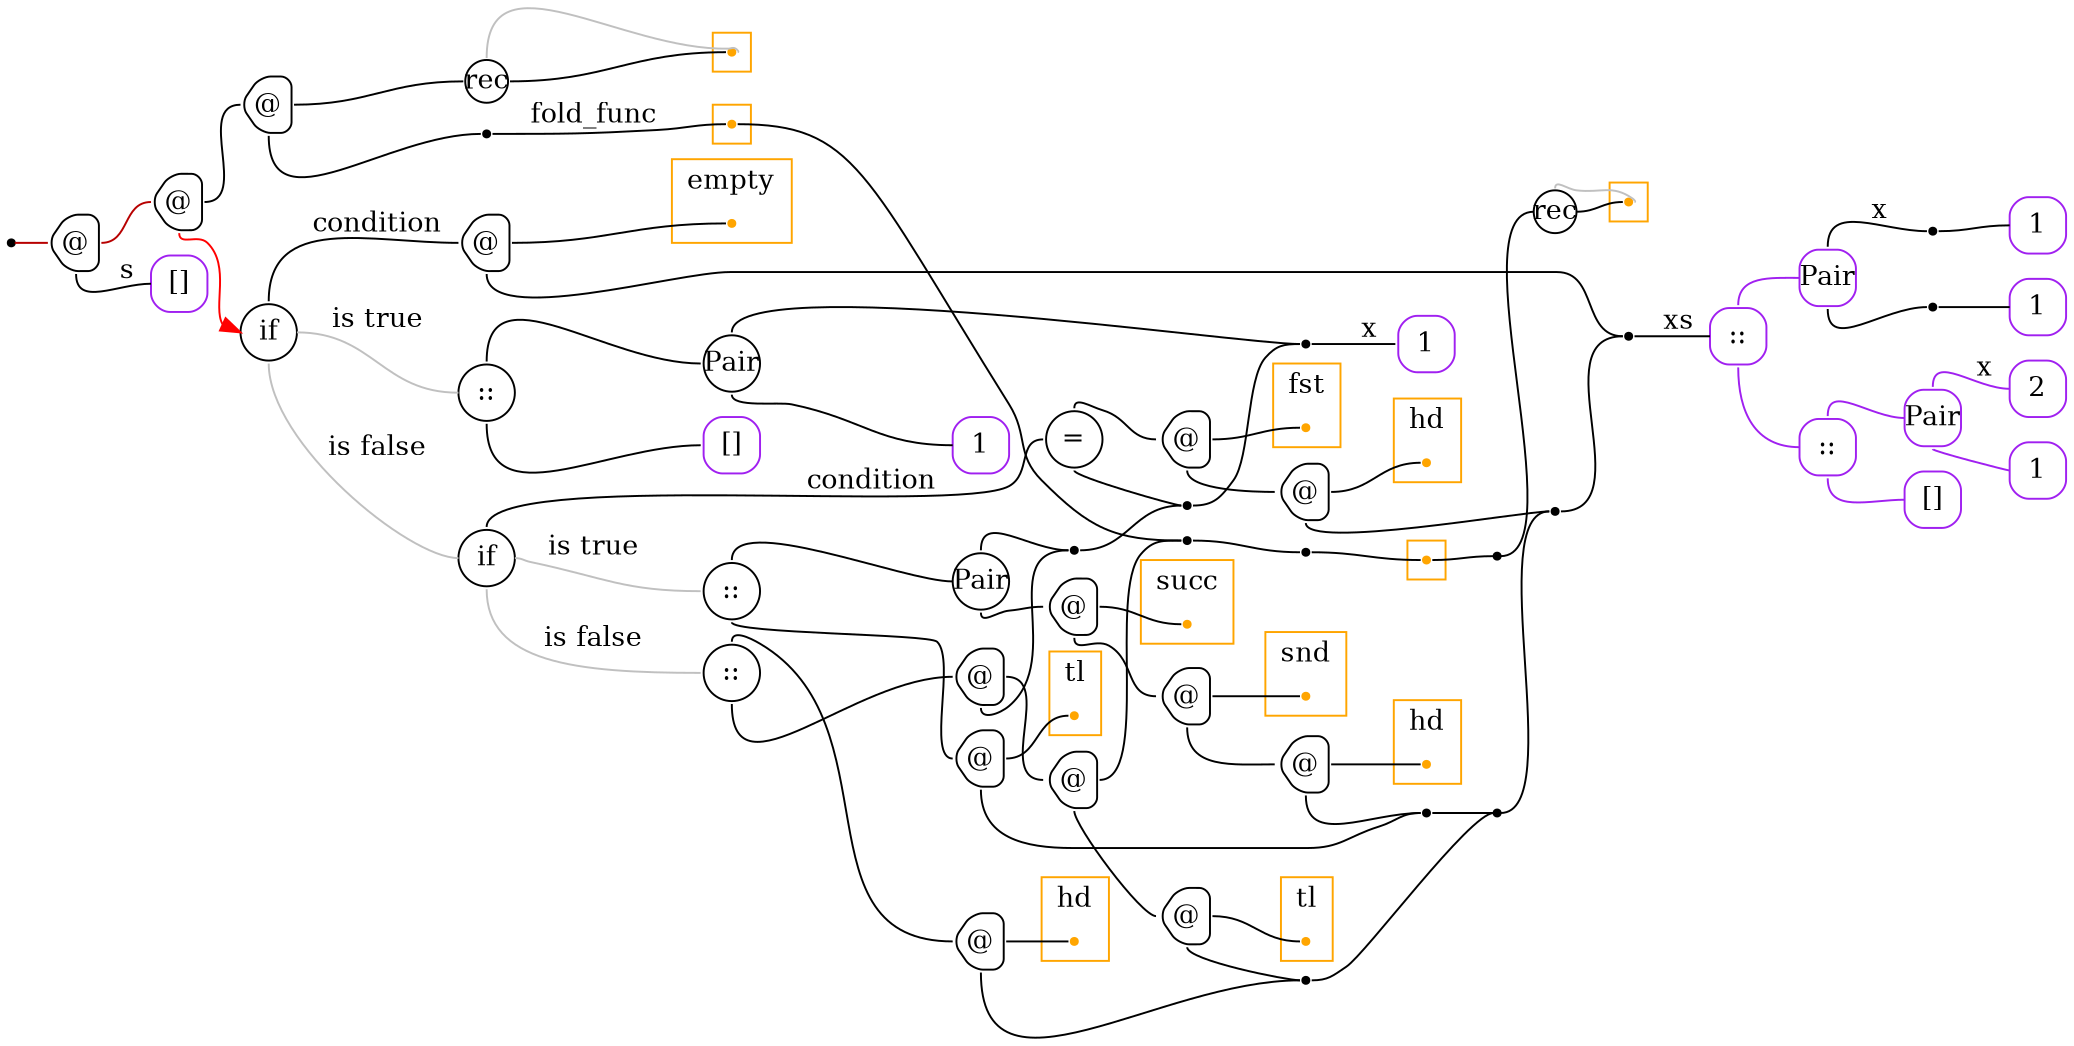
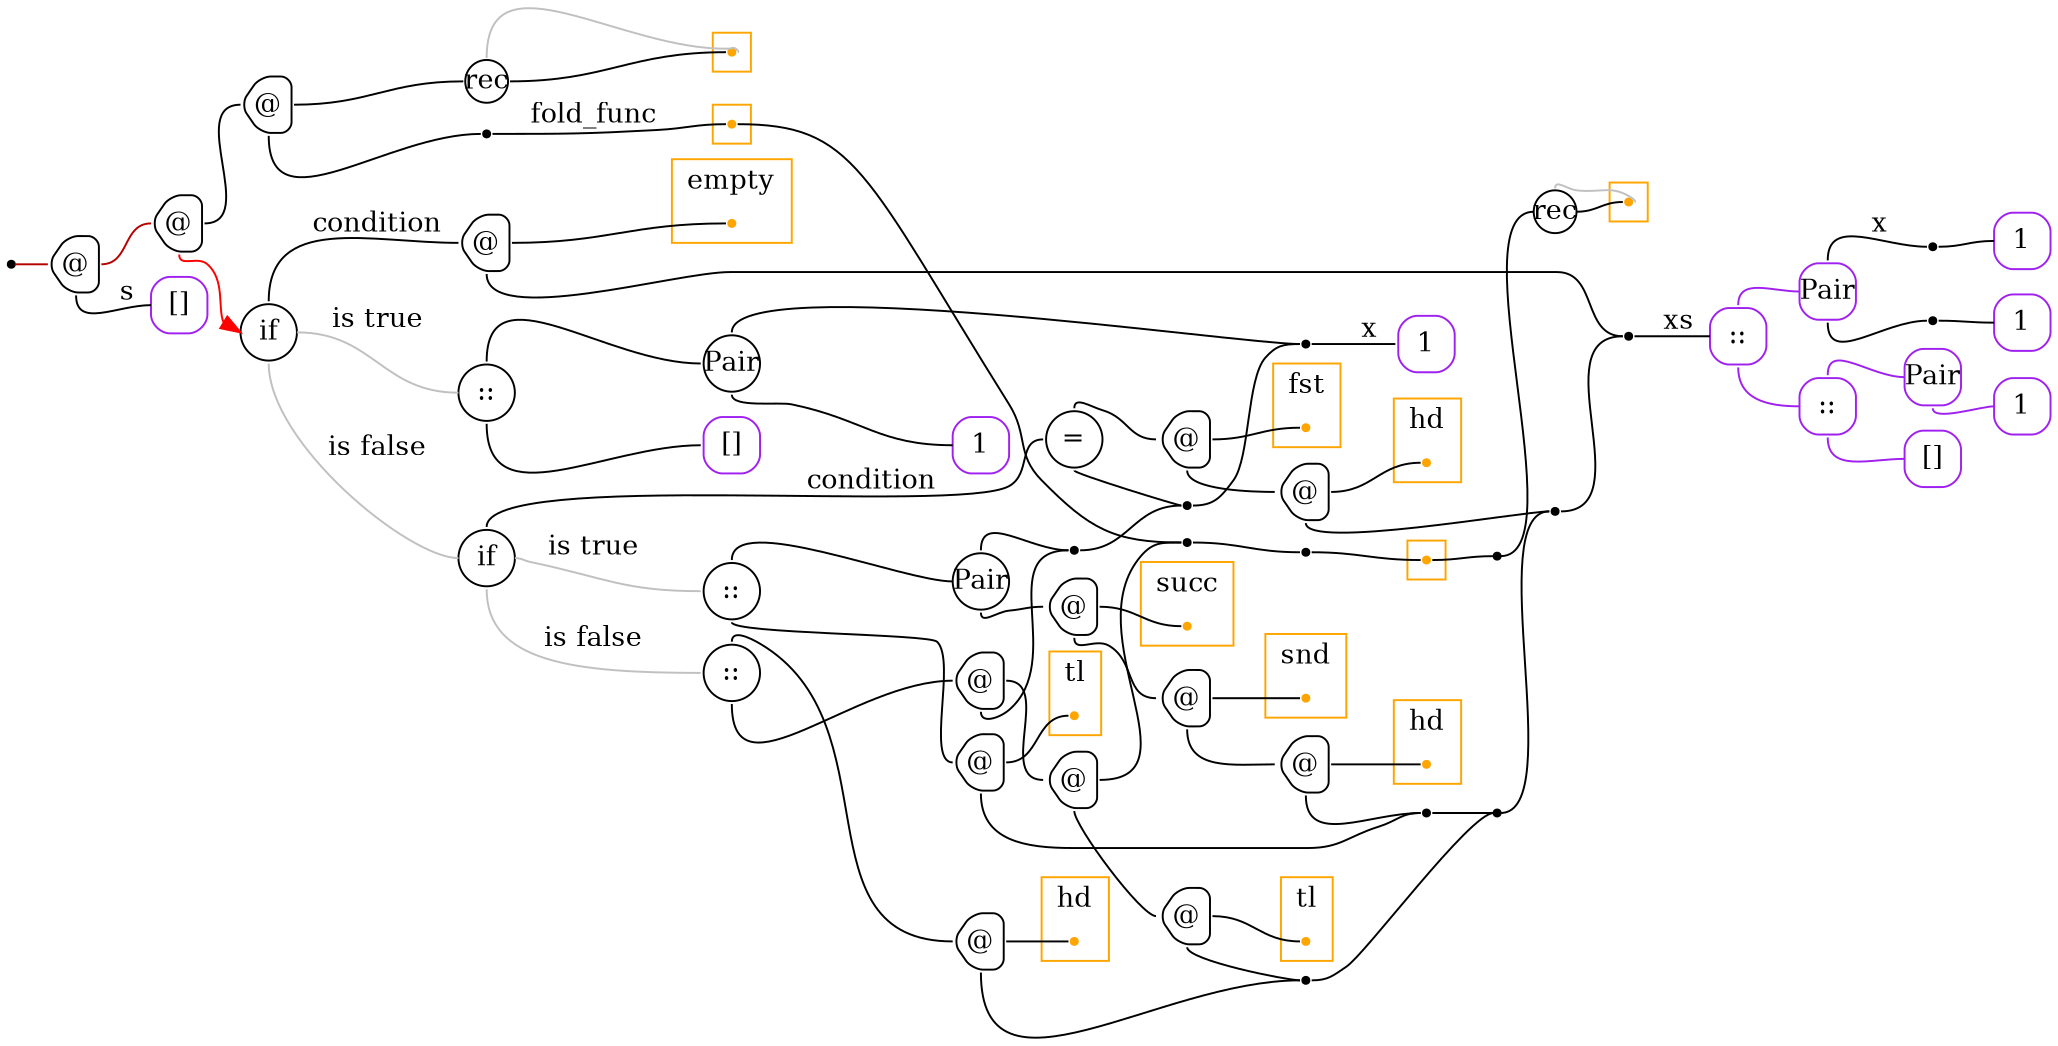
node "2": removed
